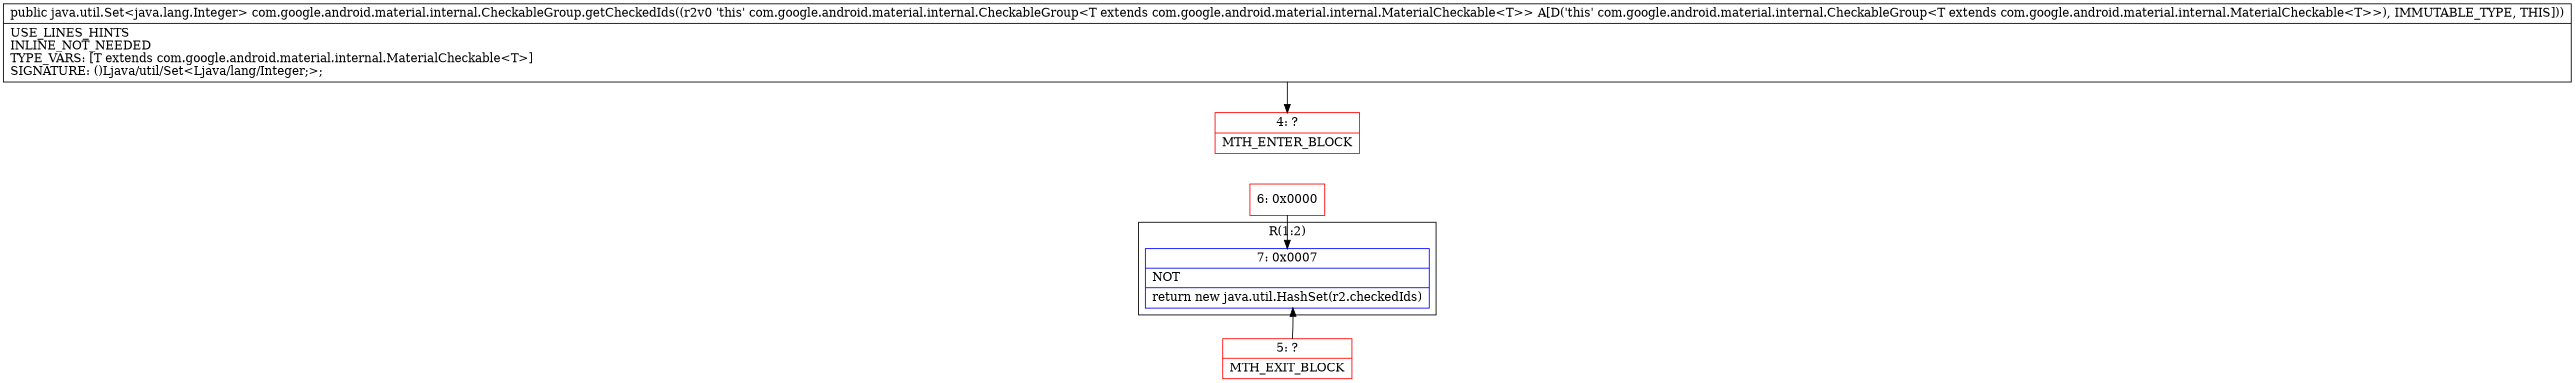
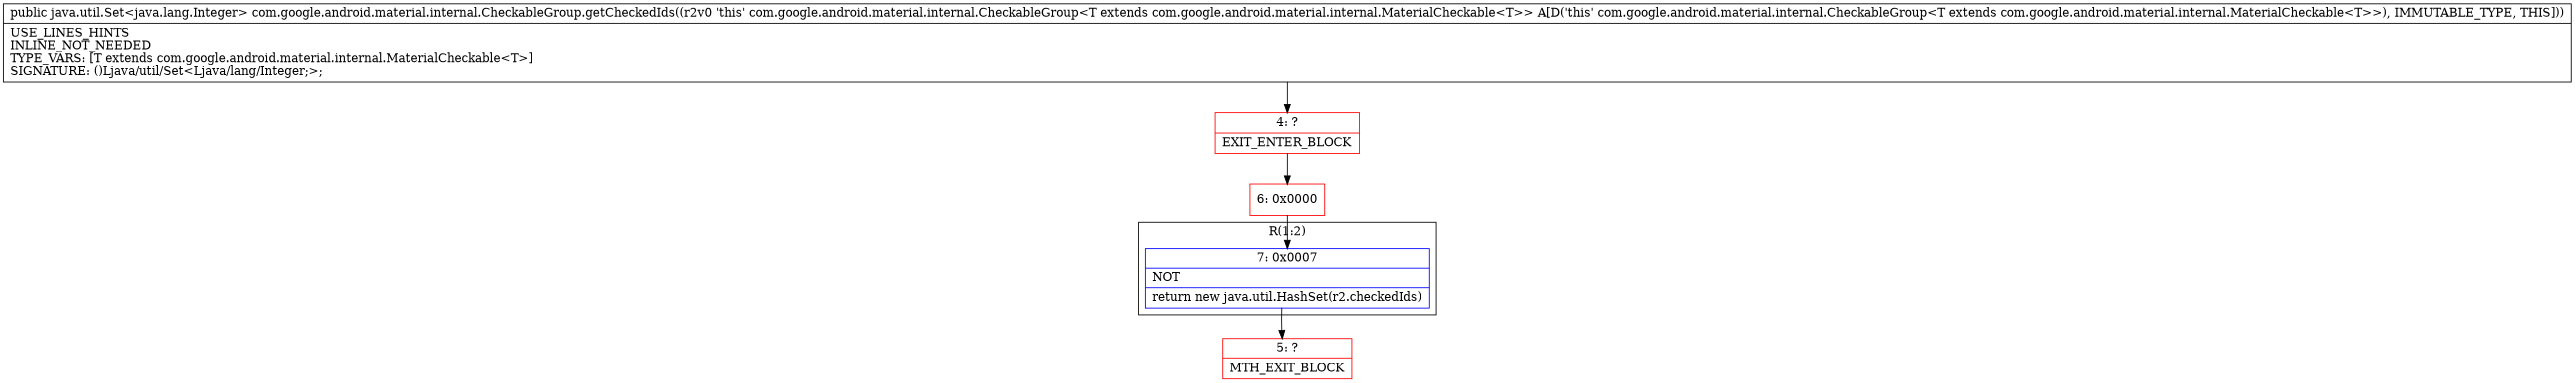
node "4: ?": text "MTH_ENTER_BLOCK" -> "EXIT_ENTER_BLOCK"
edge "4: ?" -> "6: 0x0000": added
edge "5: ?" -> "7: 0x0007": reversed
